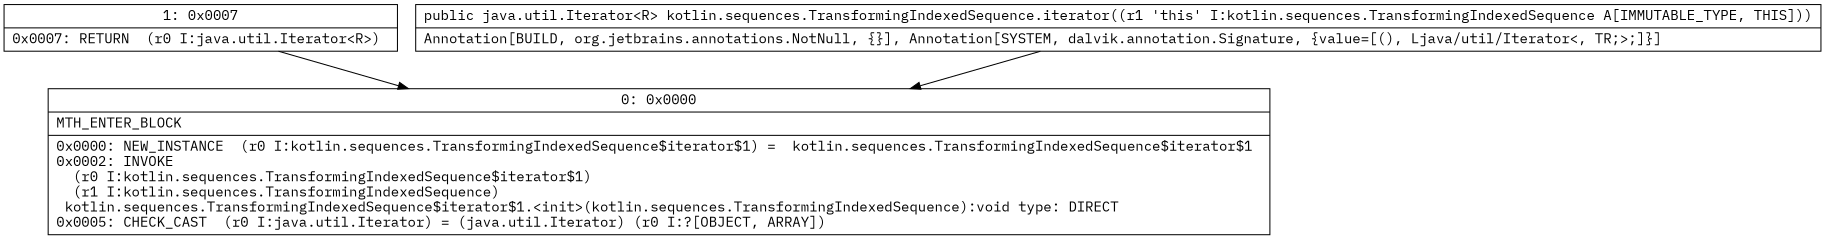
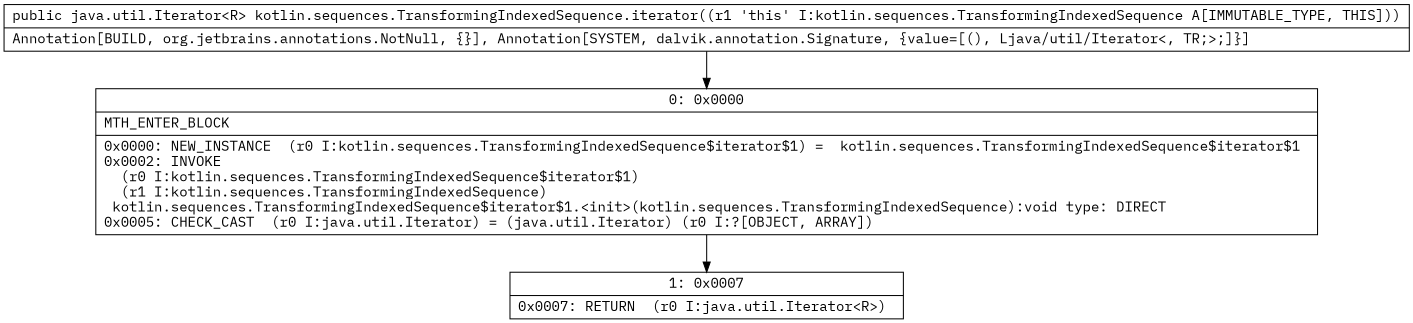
edge "1: 0x0007" -> "0: 0x0000": reversed
